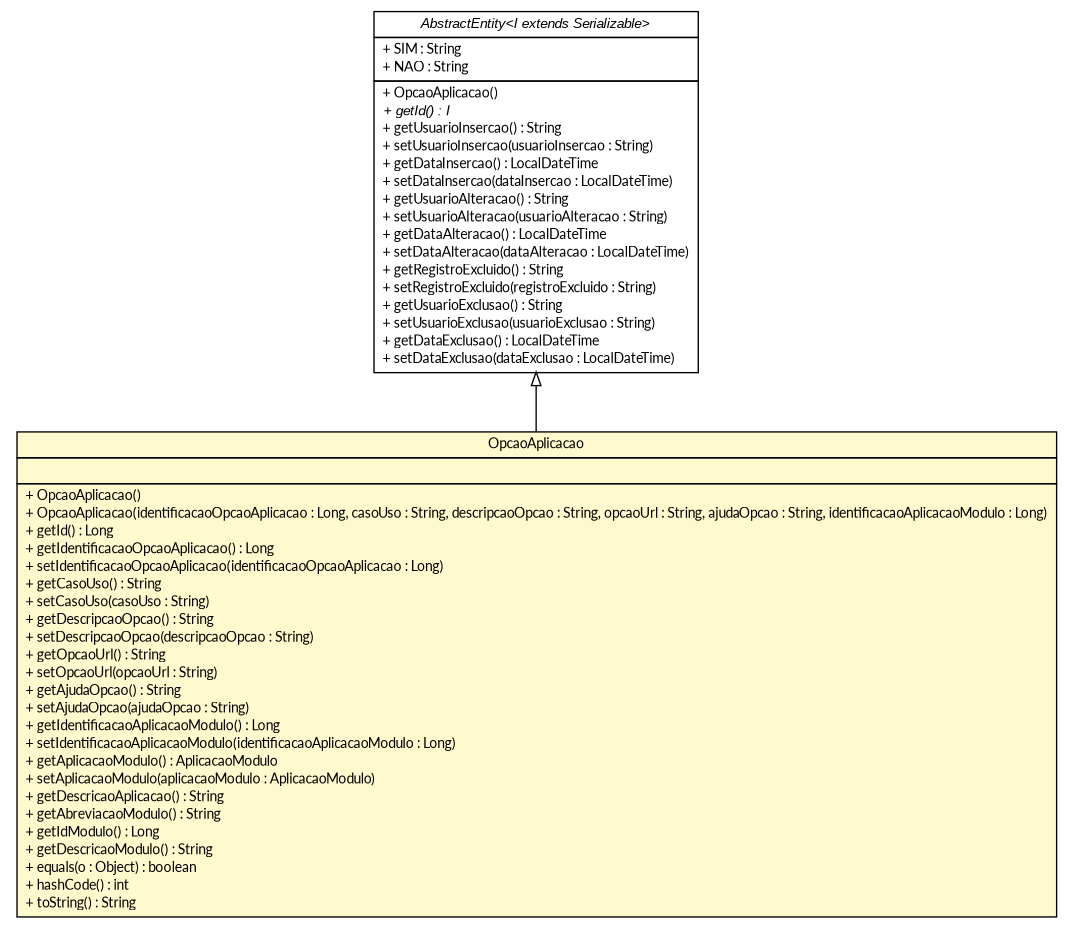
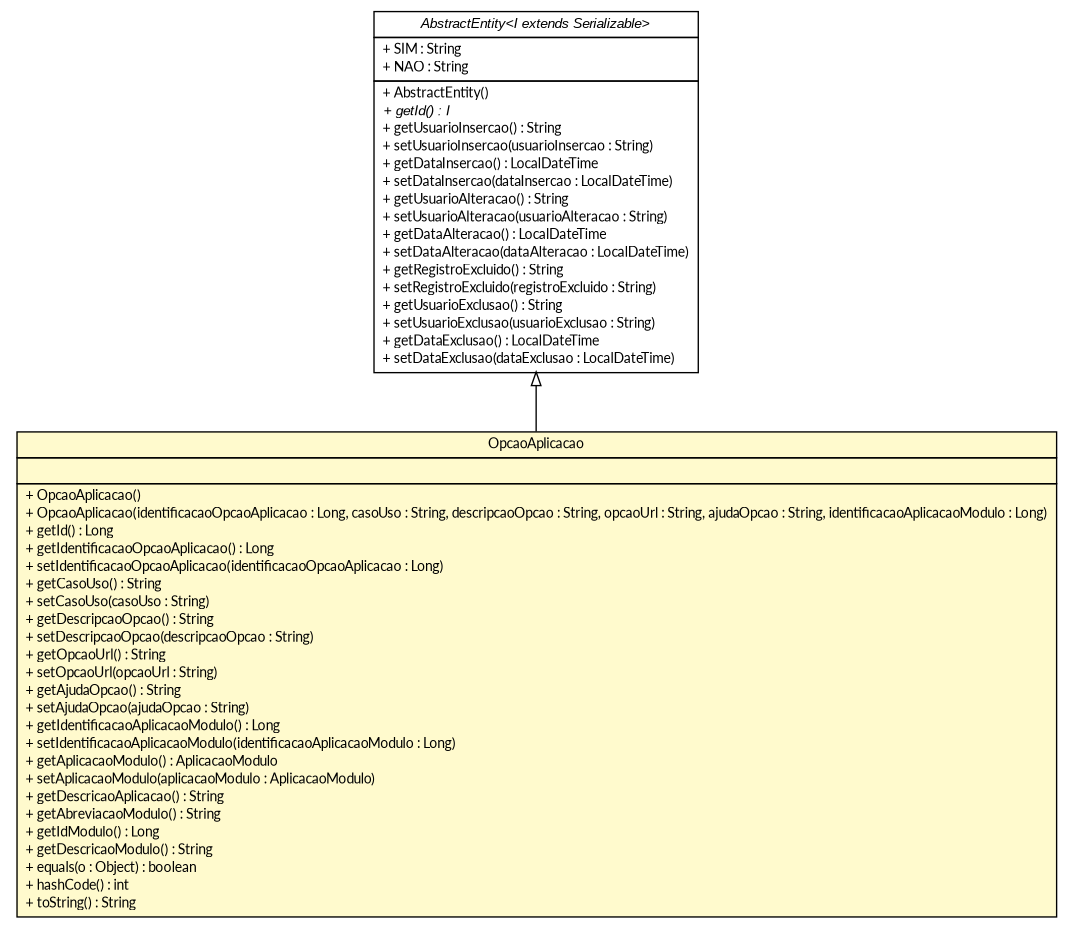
node "AbstractEntity<I extends Serializable>": text "+ OpcaoAplicacao()" -> "+ AbstractEntity()"
